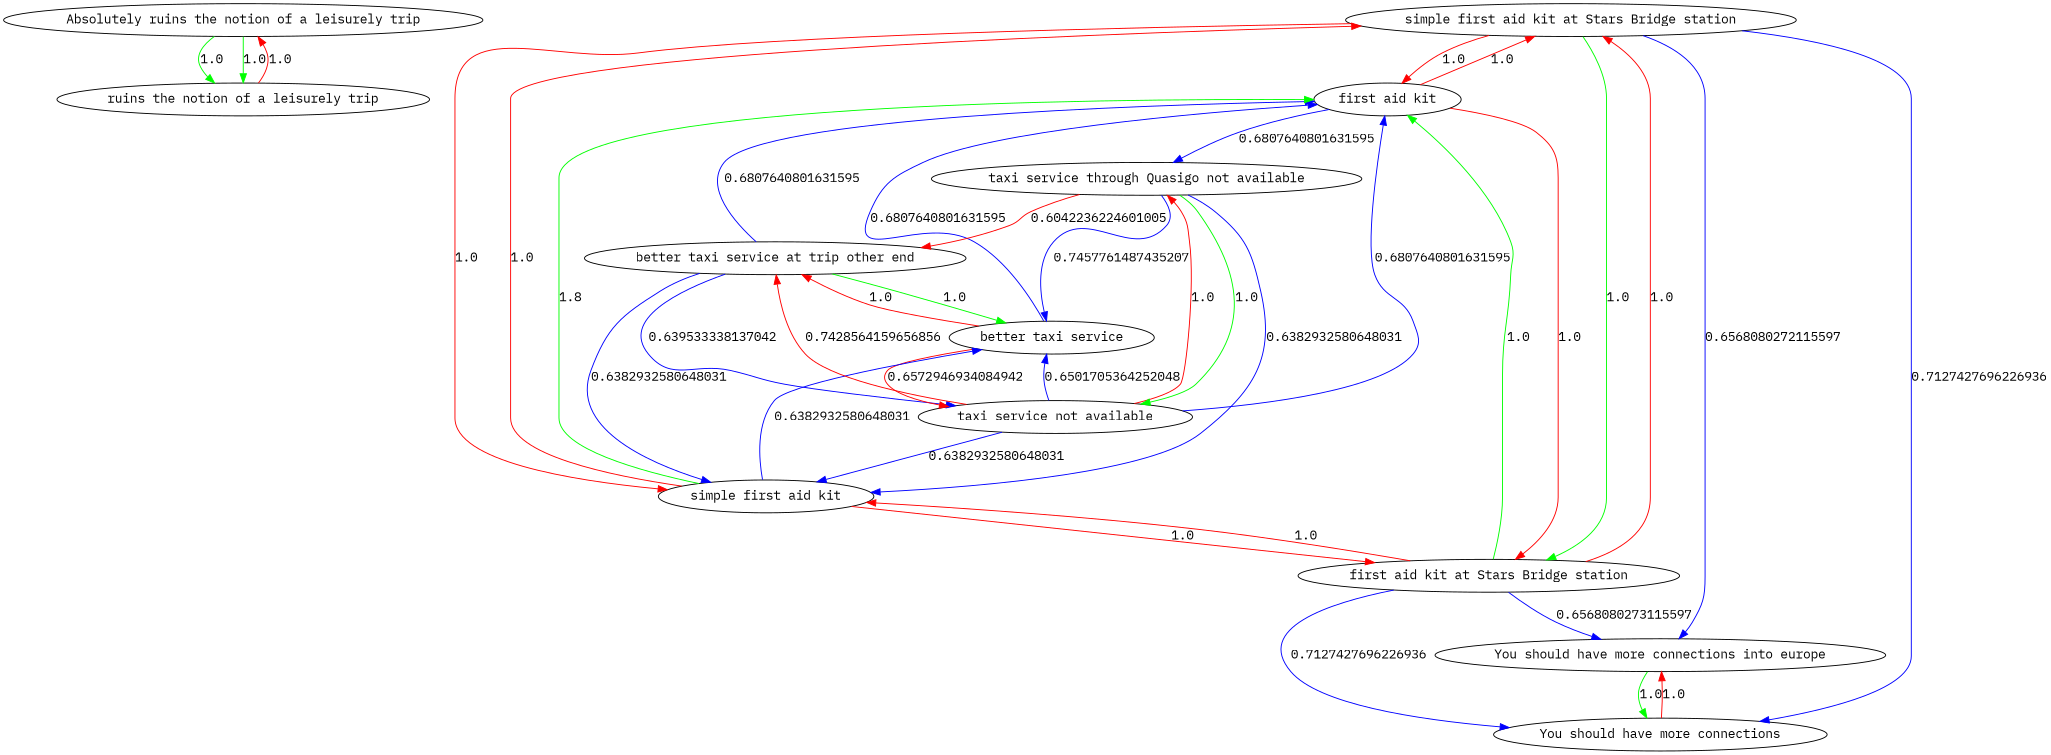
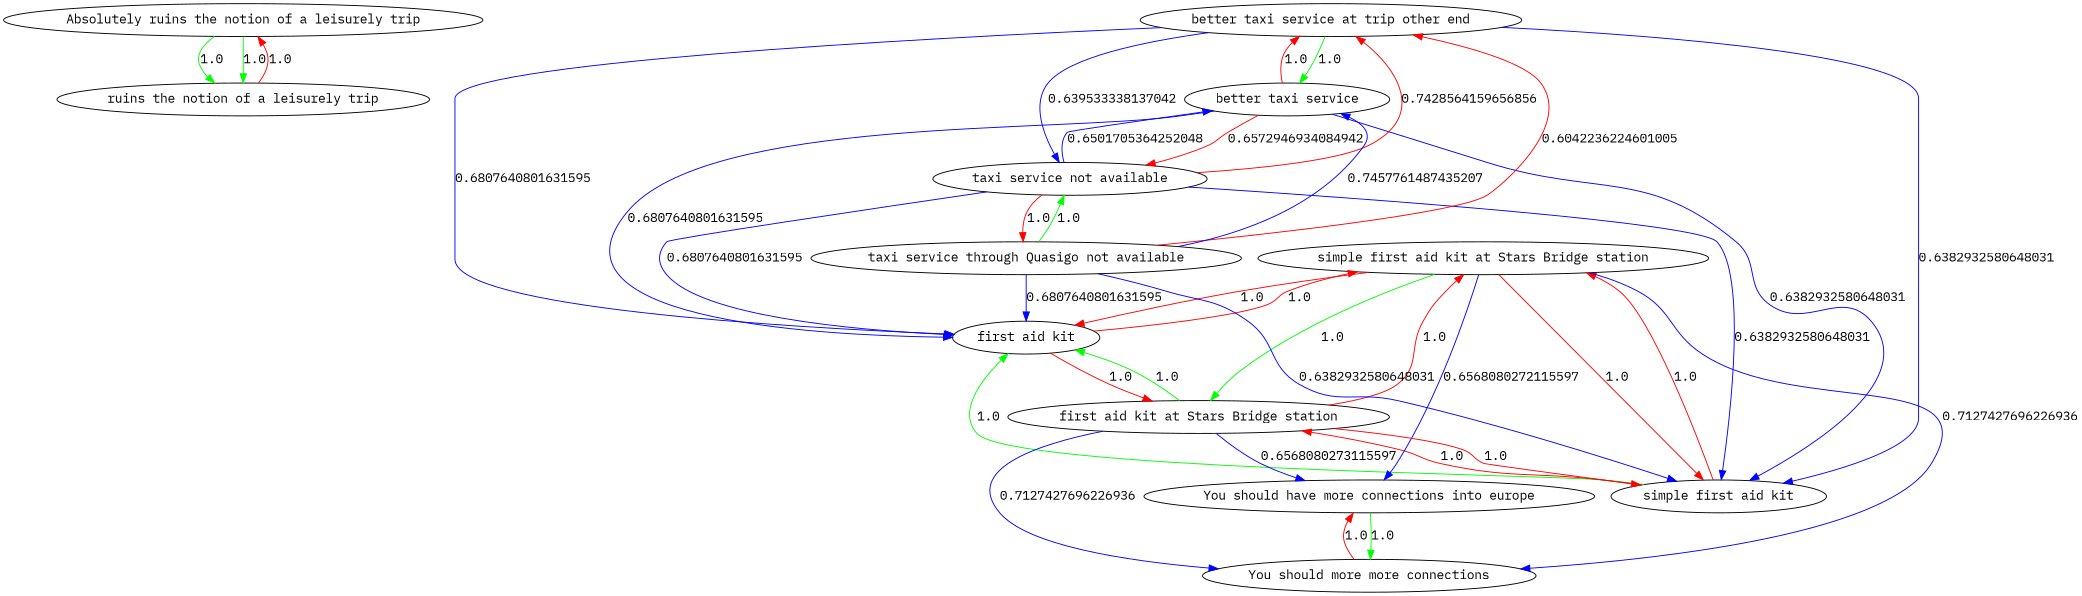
edge "first aid kit" -> "taxi service through Quasigo not available": reversed
edge "simple first aid kit" -> "first aid kit": label "1.8" -> "1.0"
edge "simple first aid kit" -> "better taxi service": reversed
node "You should have more connections": label "You should have more connections" -> "You should more more connections"
